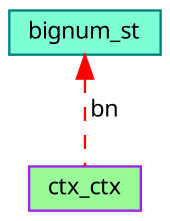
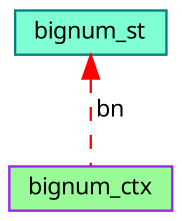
node "ctx_ctx": label "ctx_ctx" -> "bignum_ctx"
